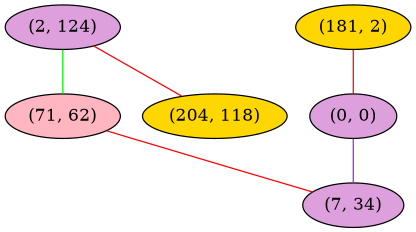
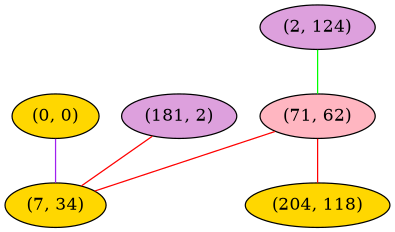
node "(181, 2)": fillcolor gold -> plum
edge "(2, 124)" -- "(204, 118)": now "(71, 62)" -- "(204, 118)"
edge "(181, 2)" -- "(0, 0)": now "(181, 2)" -- "(7, 34)"
node "(0, 0)": fillcolor plum -> gold
node "(7, 34)": fillcolor plum -> gold
